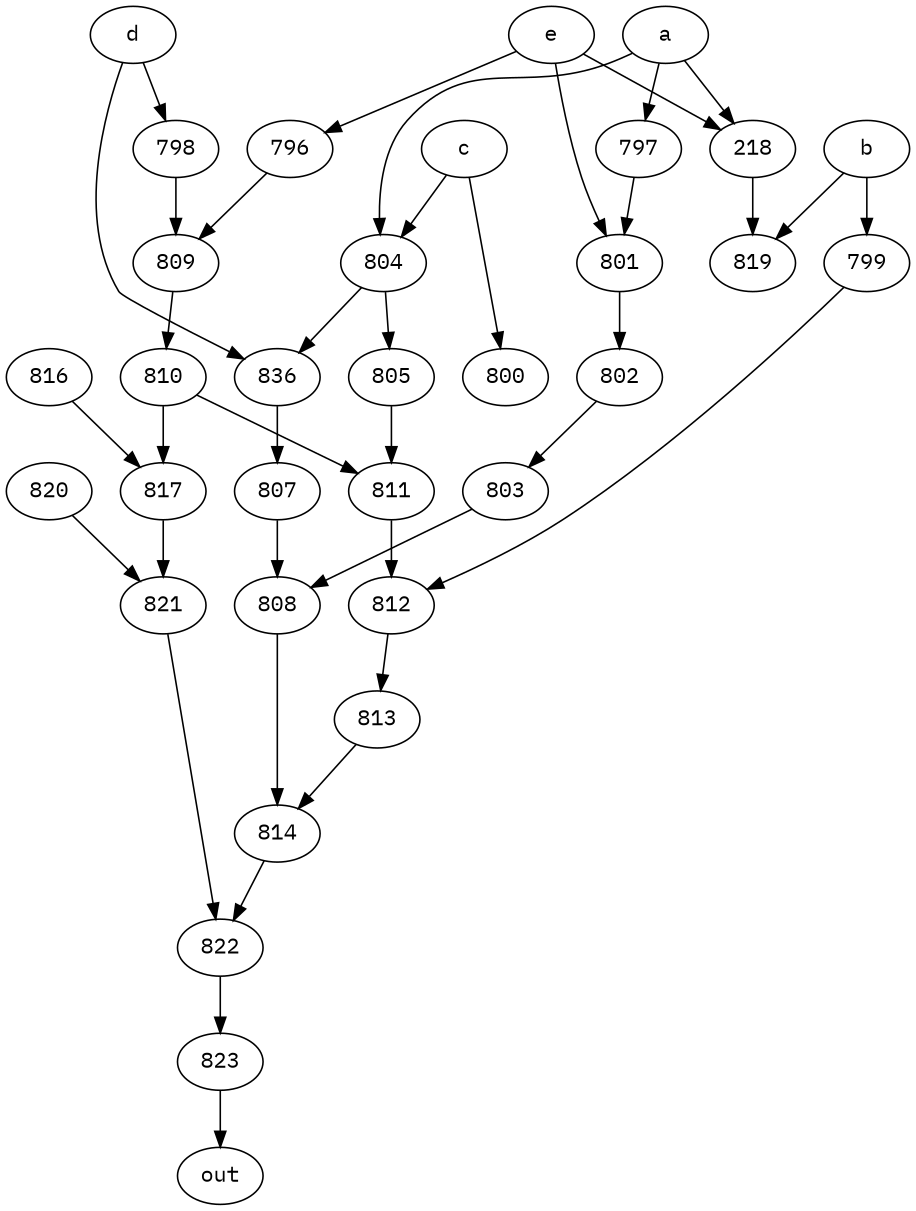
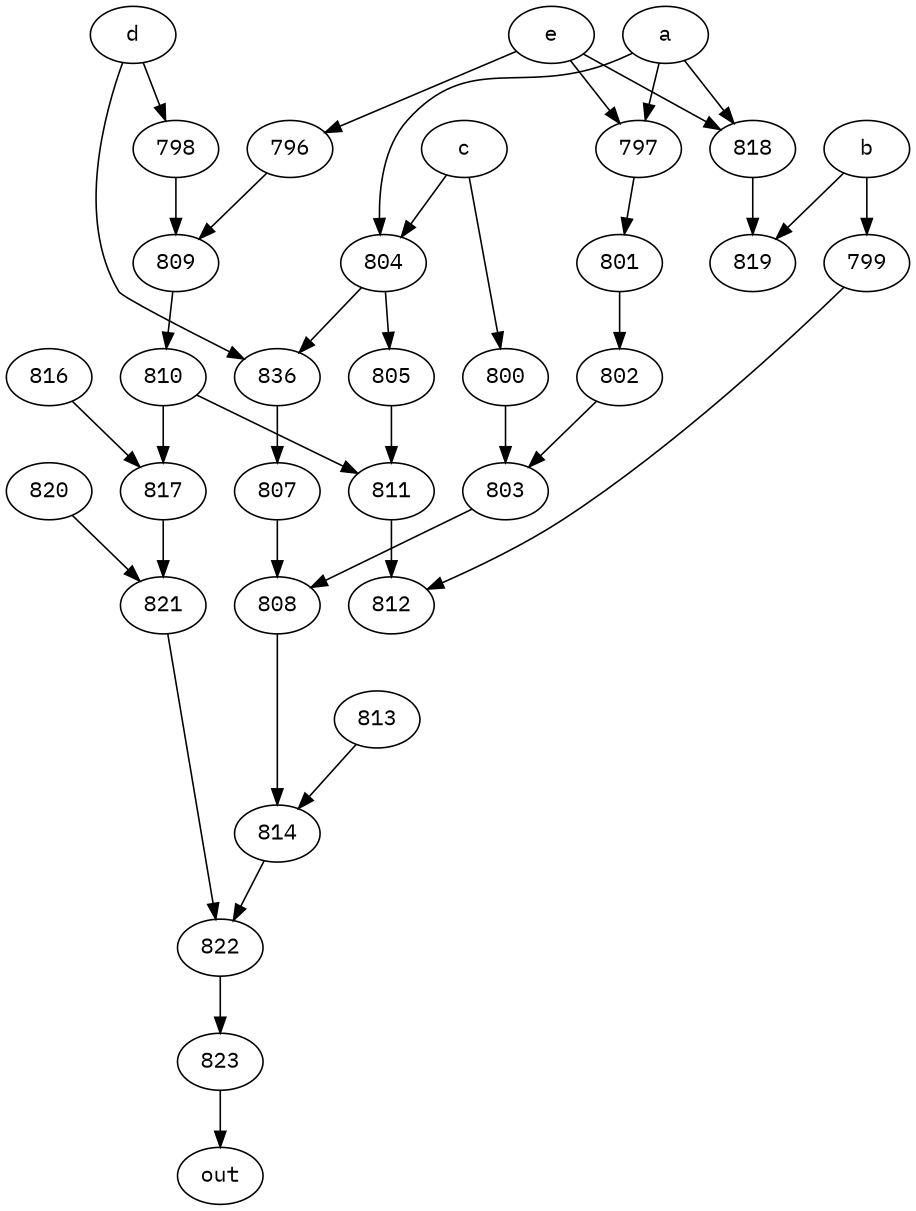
edge "e" -> "801": now "e" -> "797"
node "218": label "218" -> "818"
edge "800" -> "803": added
edge "812" -> "813": removed
